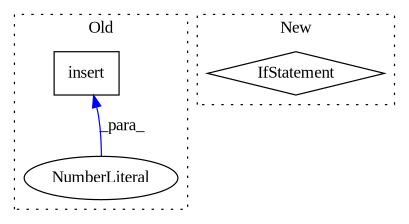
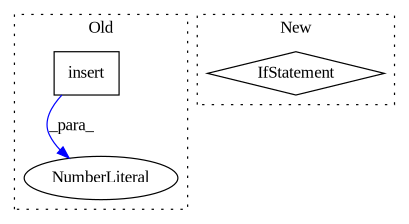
edge "NumberLiteral" -> "insert": reversed
